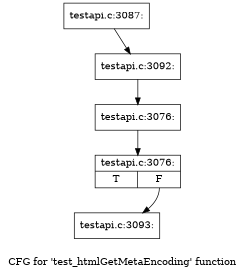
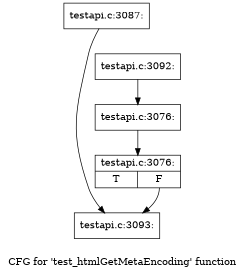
edge "testapi.c:3087:" -> "testapi.c:3092:": now "testapi.c:3087:" -> "testapi.c:3093:"
